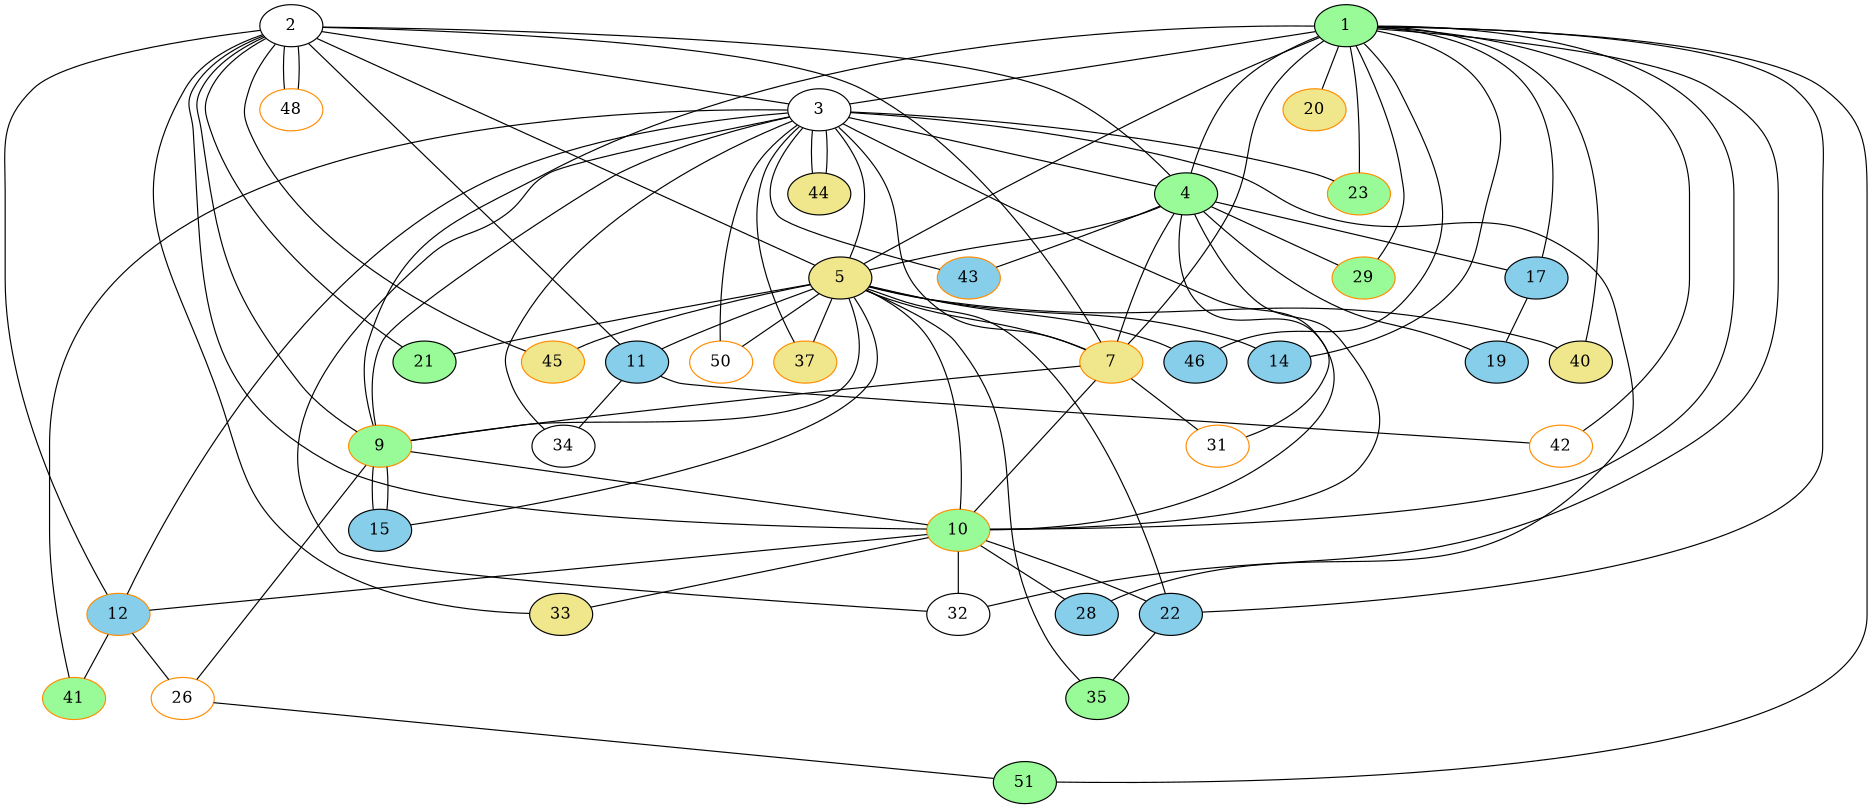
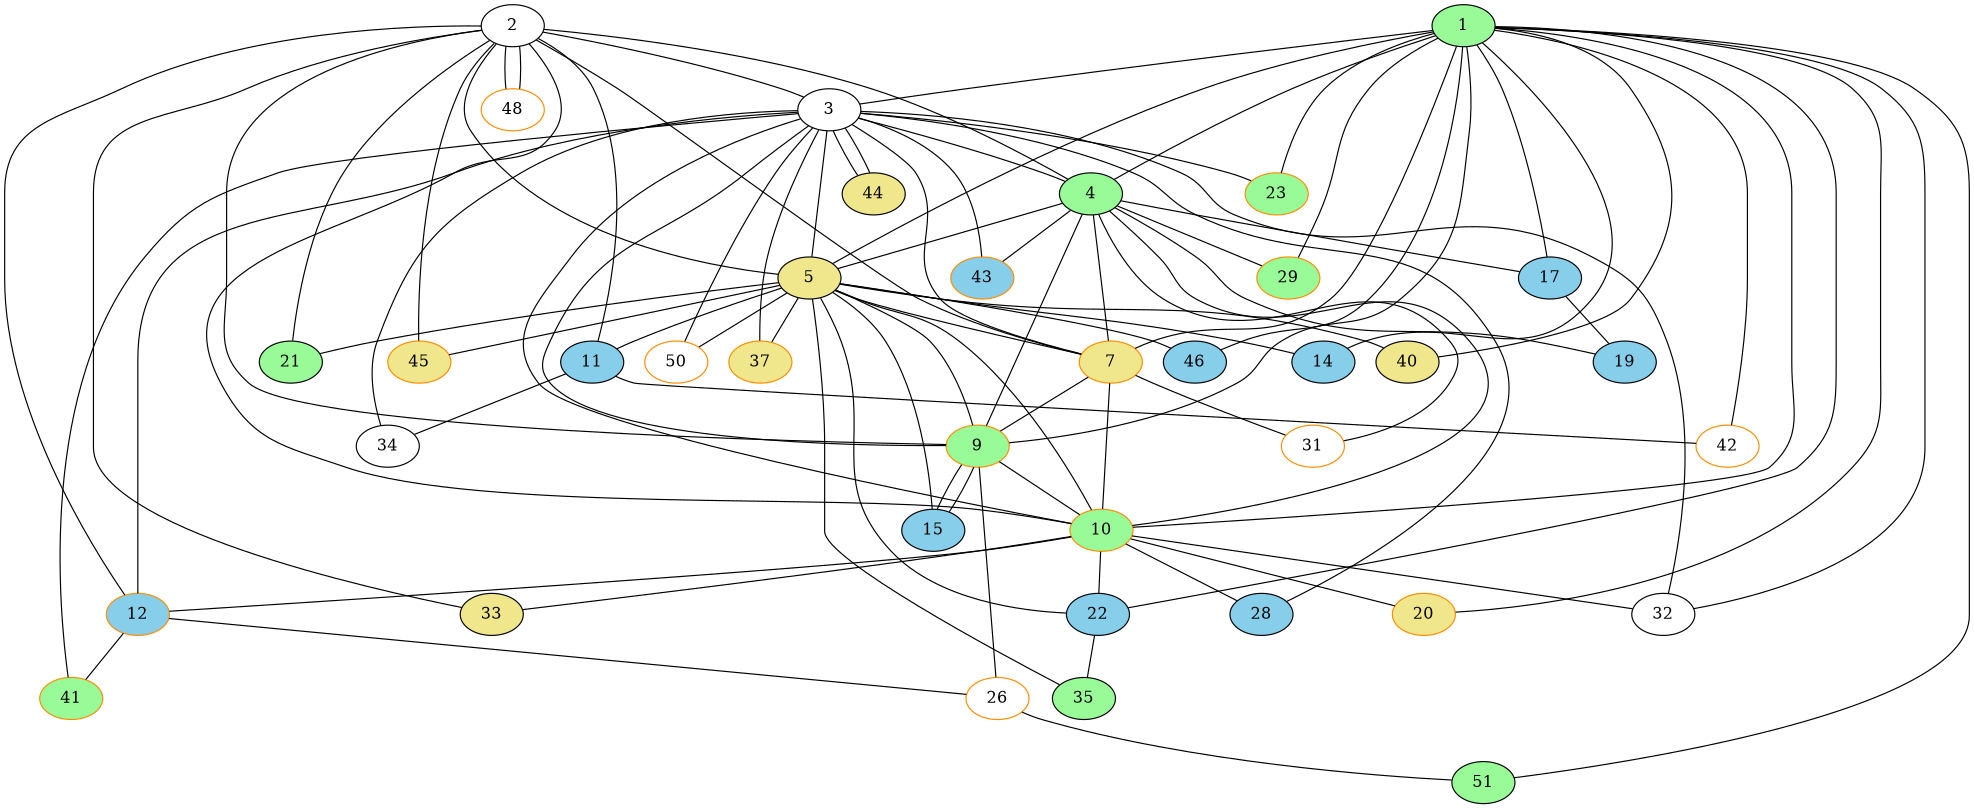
edge "4" -- "9": added
edge "10" -- "20": added
